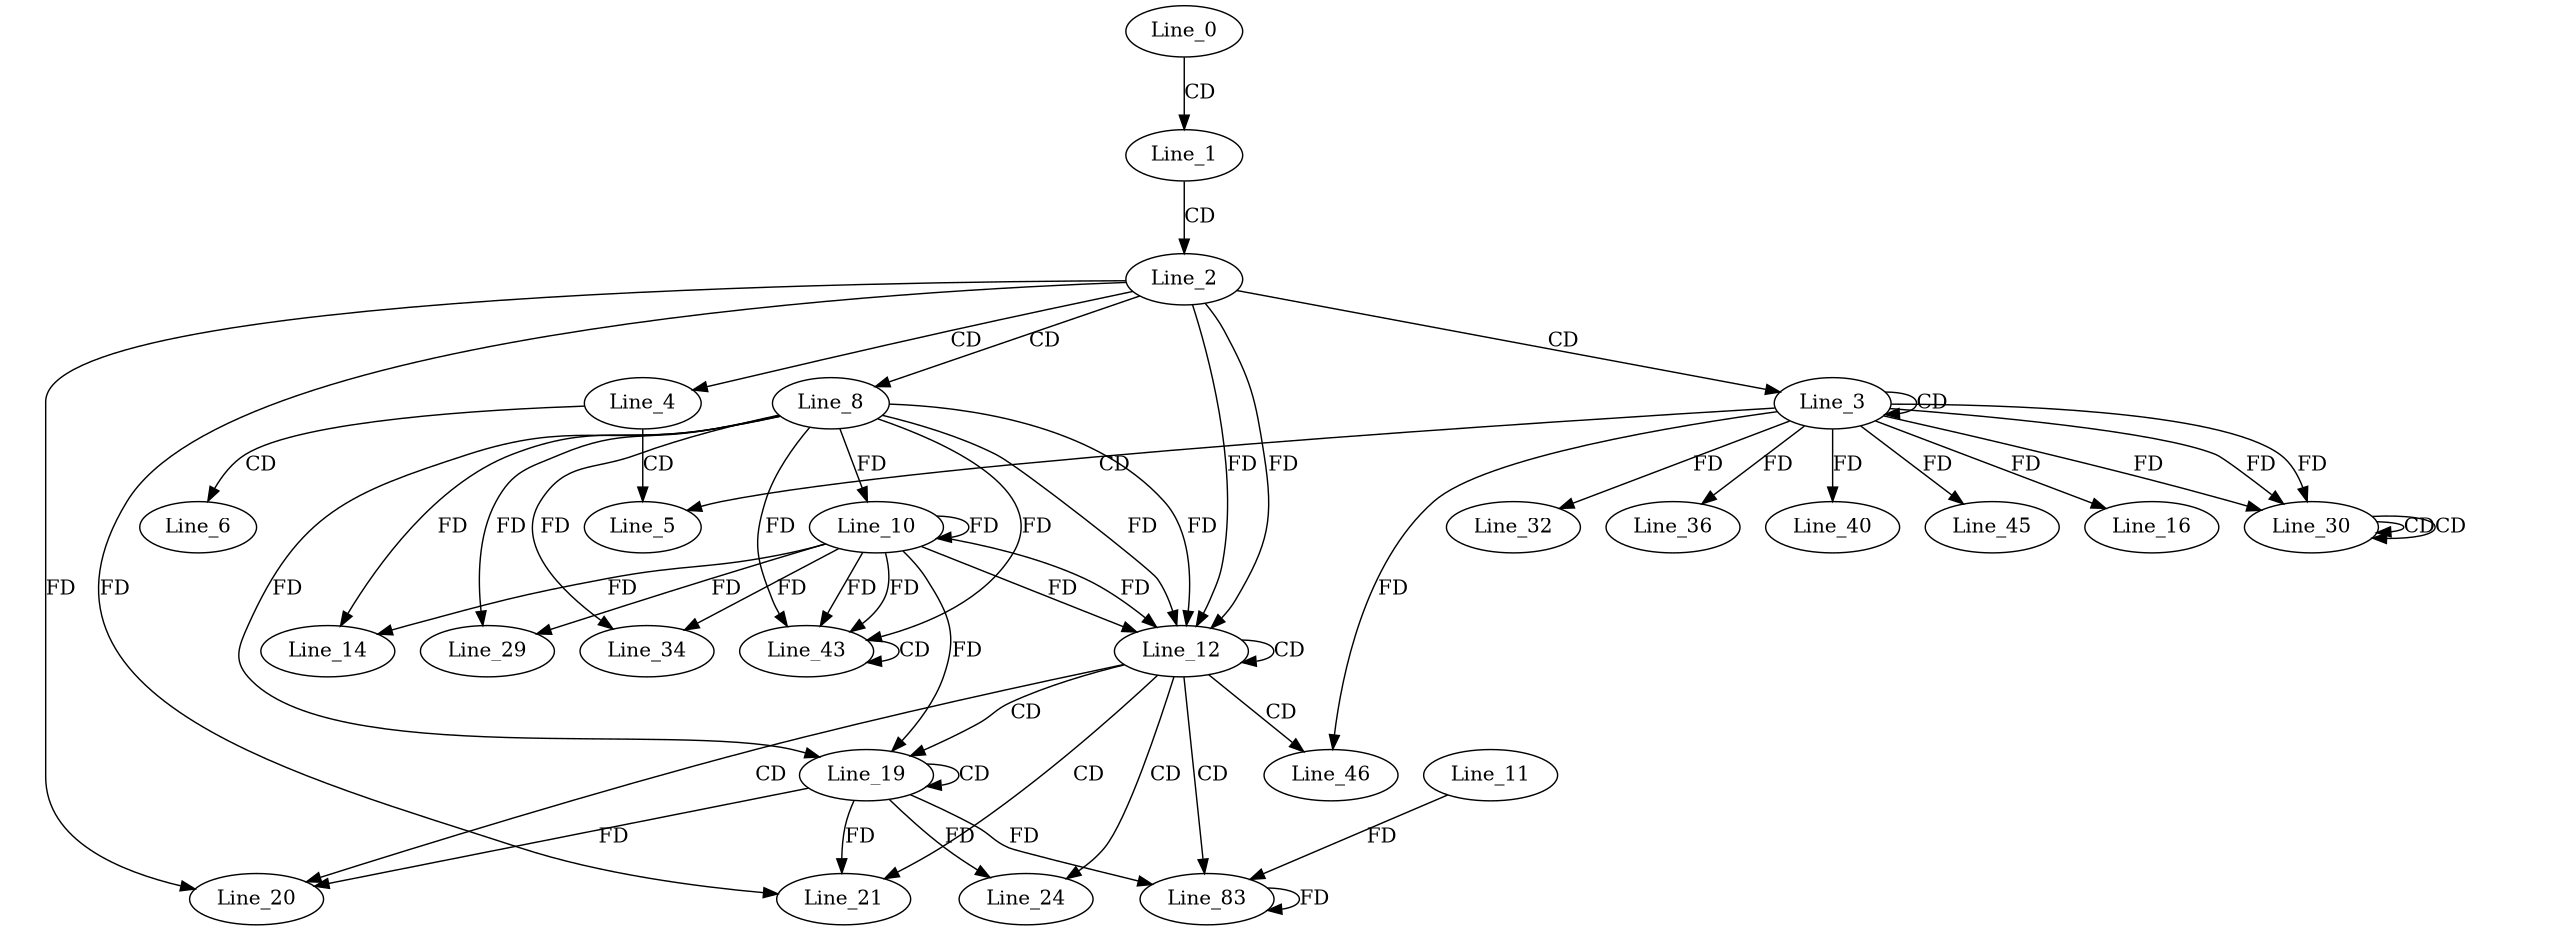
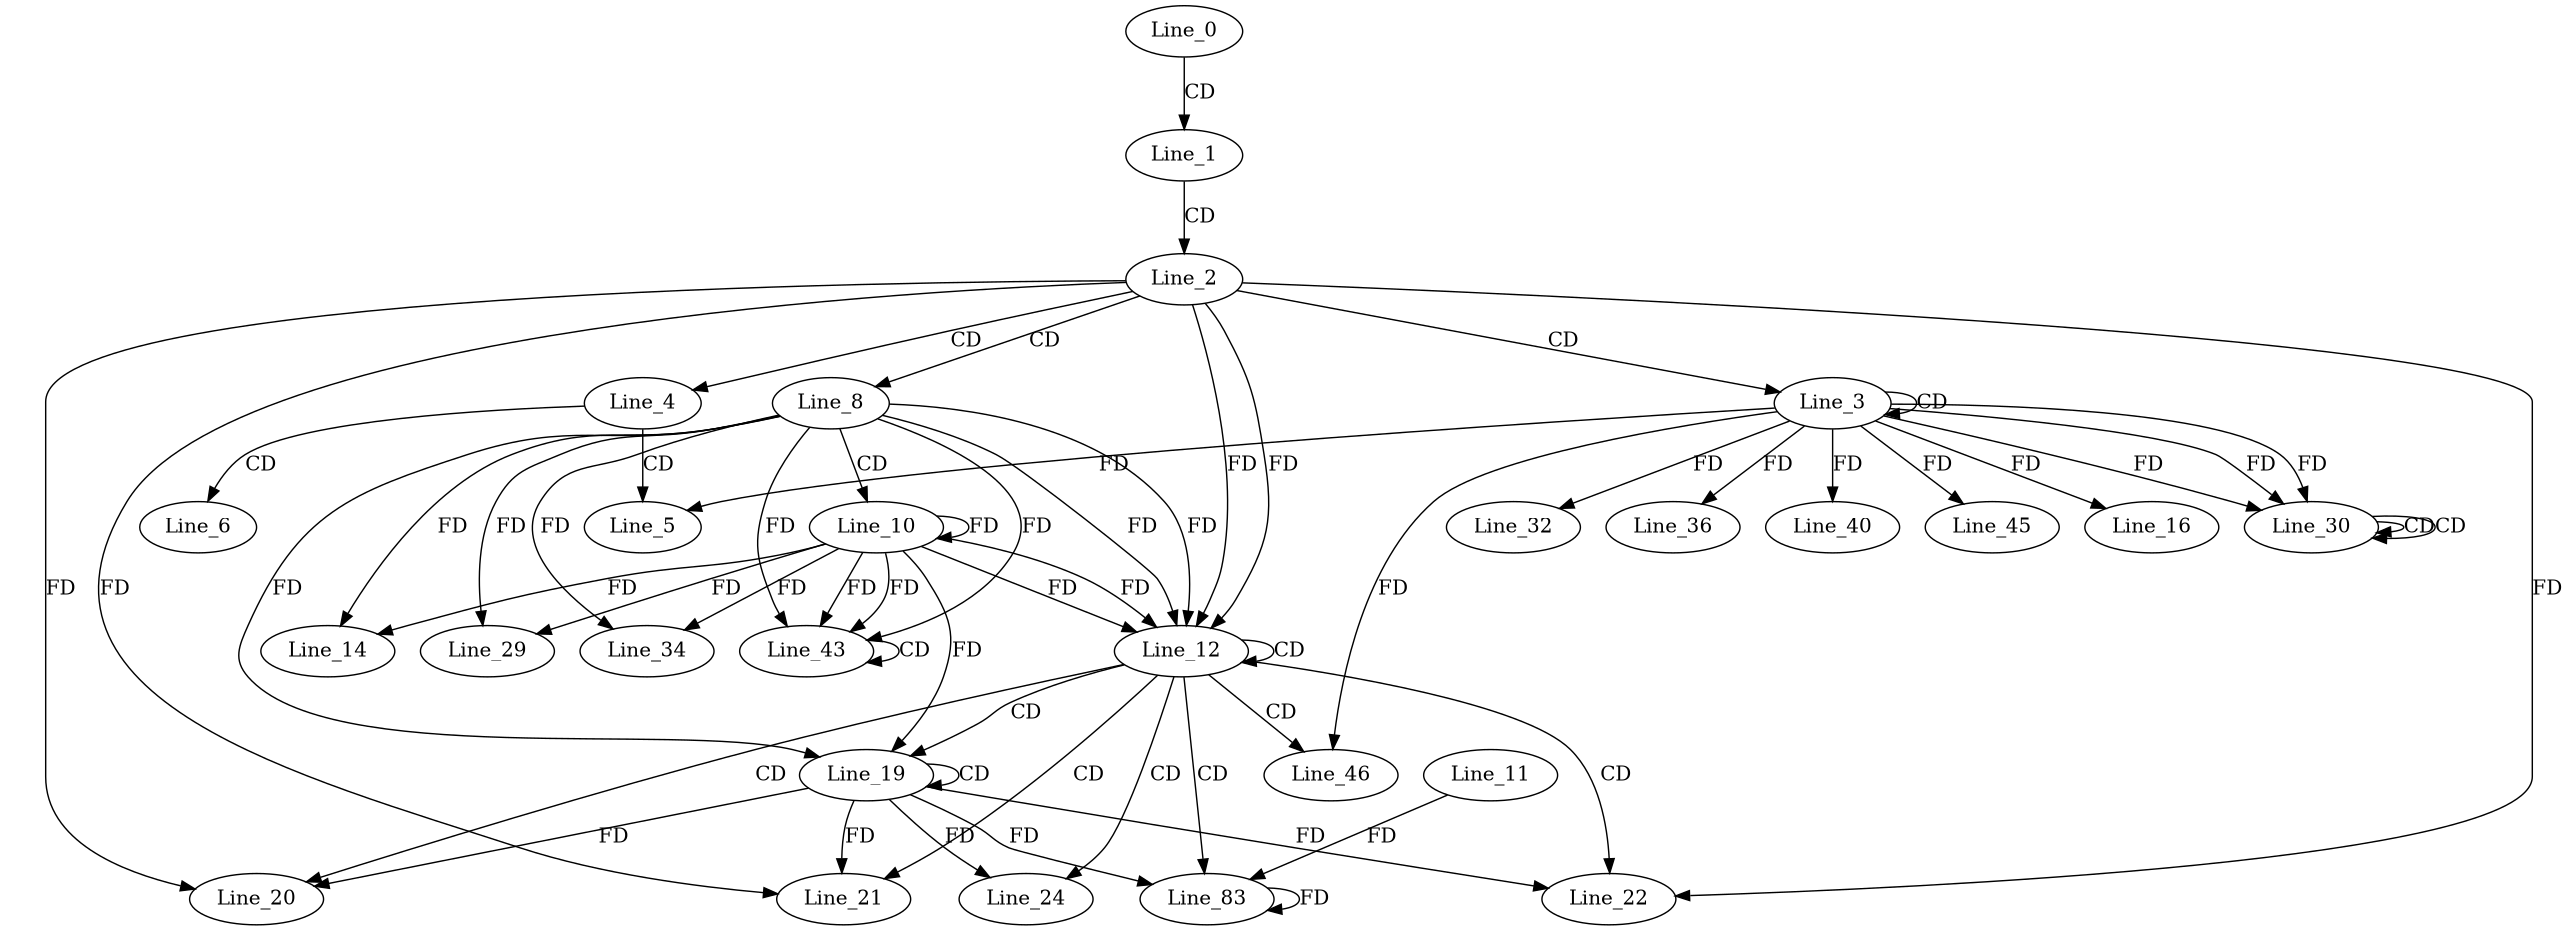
edge "Line_8" -> "Line_10": label "FD" -> "CD"
edge "Line_3" -> "Line_5": label "CD" -> "FD"
node "Line_22": added
